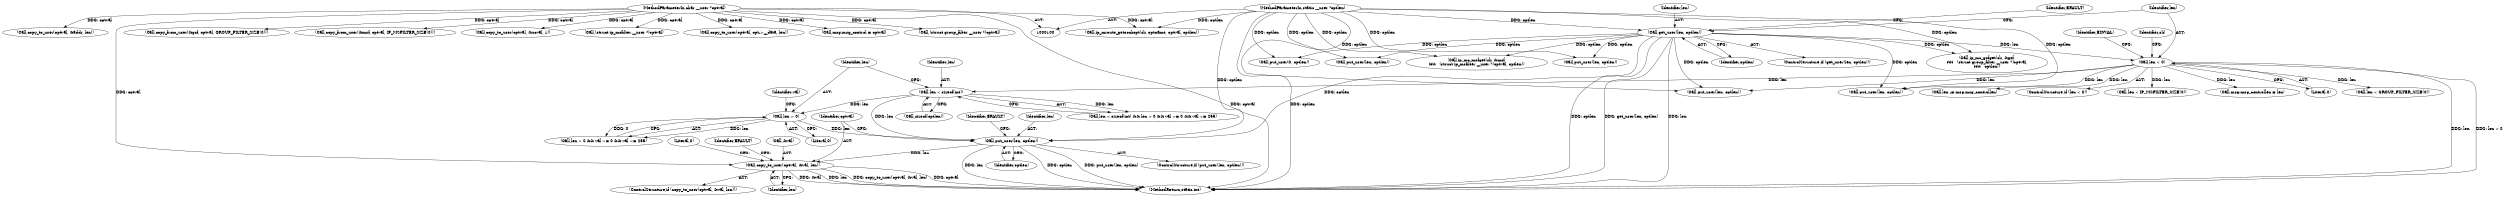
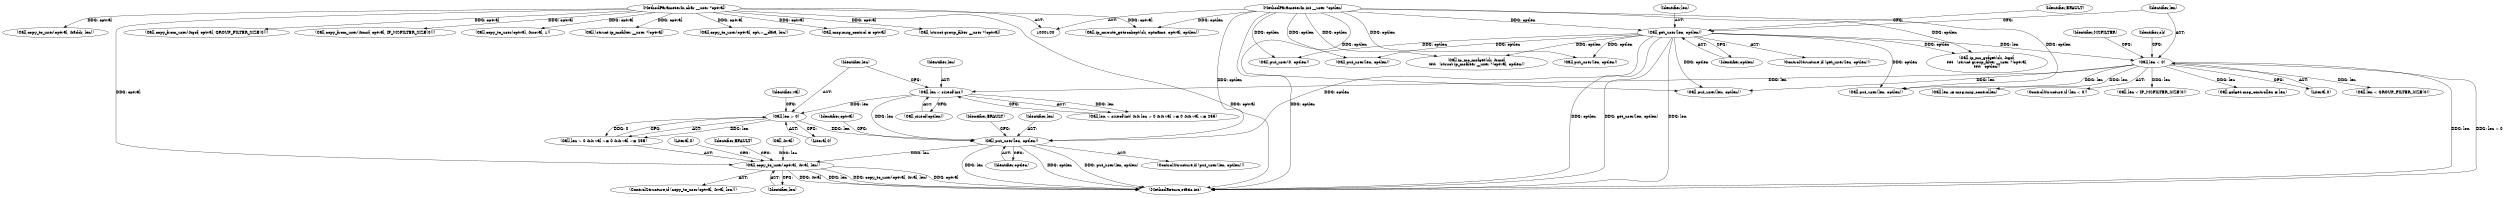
node "(MethodParameterIn,static __user *optlen)": label "(MethodParameterIn,static __user *optlen)" -> "(MethodParameterIn,int __user *optlen)"
node "(Identifier,EINVAL)": label "(Identifier,EINVAL)" -> "(Identifier,MSFILTER)"
node "(Call,msg.msg_controllen = len)": label "(Call,msg.msg_controllen = len)" -> "(Call,gsfget.msg_controllen = len)"
edge "(Identifier,optval)" -> "(Call,copy_to_user(optval, &val, len))": now "(Call,len > 0 && val >= 0 && val <= 255)" -> "(Call,copy_to_user(optval, &val, len))"
edge "(Call,&val)" -> "(Call,copy_to_user(optval, &val, len))": label "AST: " -> "DDG: len"
